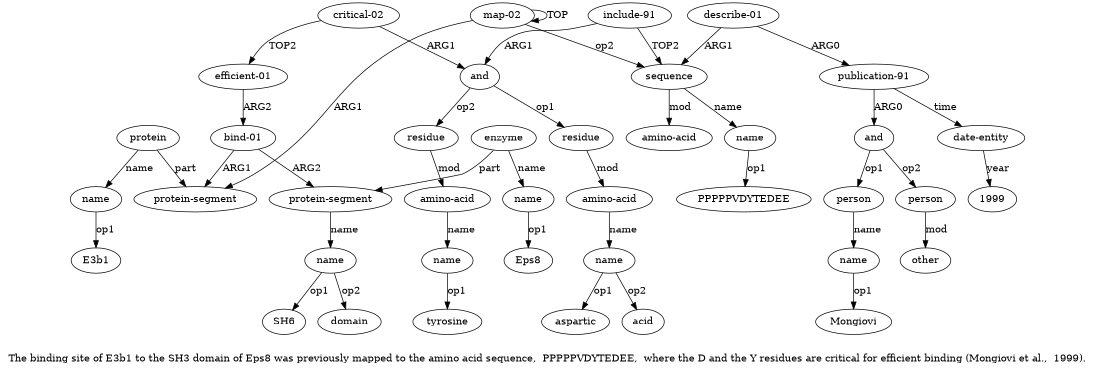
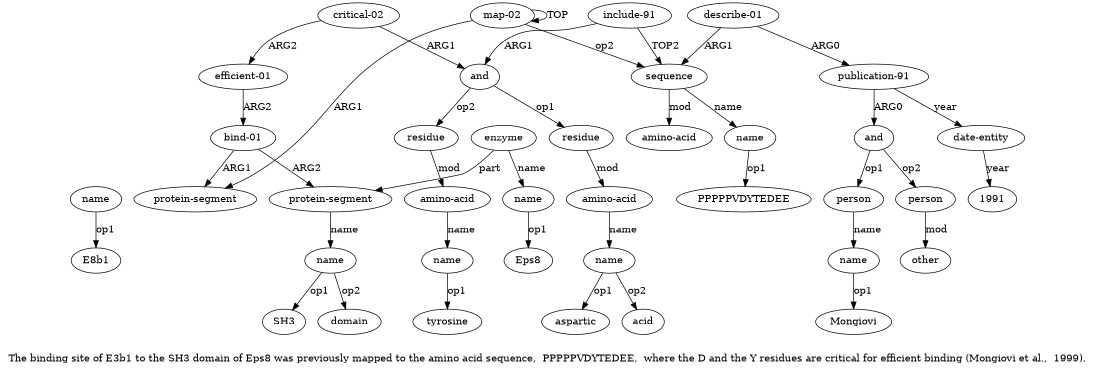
edge "critical-02" -> "efficient-01": label "TOP2" -> "ARG2"
edge "publication-91" -> "date-entity": label "time" -> "year"
node "protein": removed
node "1999": label "1999" -> "1991"
node "E3b1": label "E3b1" -> "E8b1"
node "SH6": label "SH6" -> "SH3"
